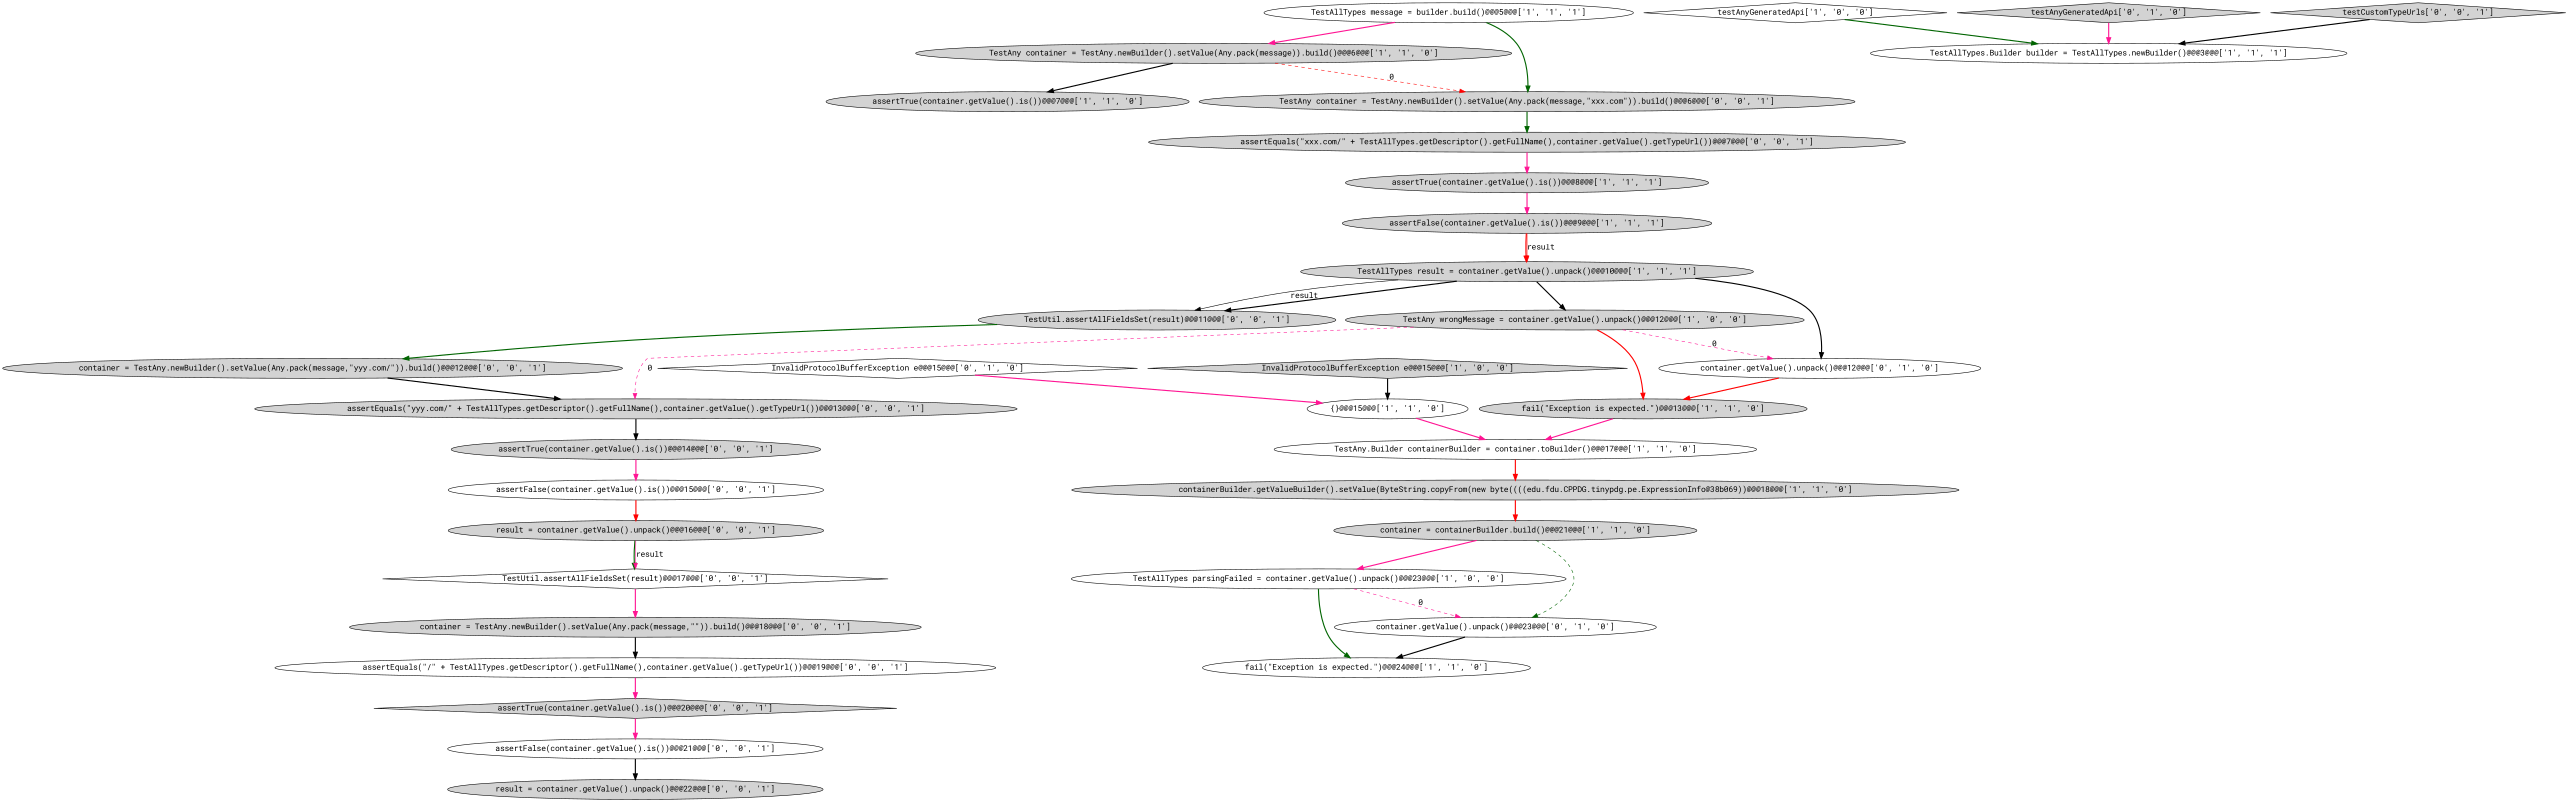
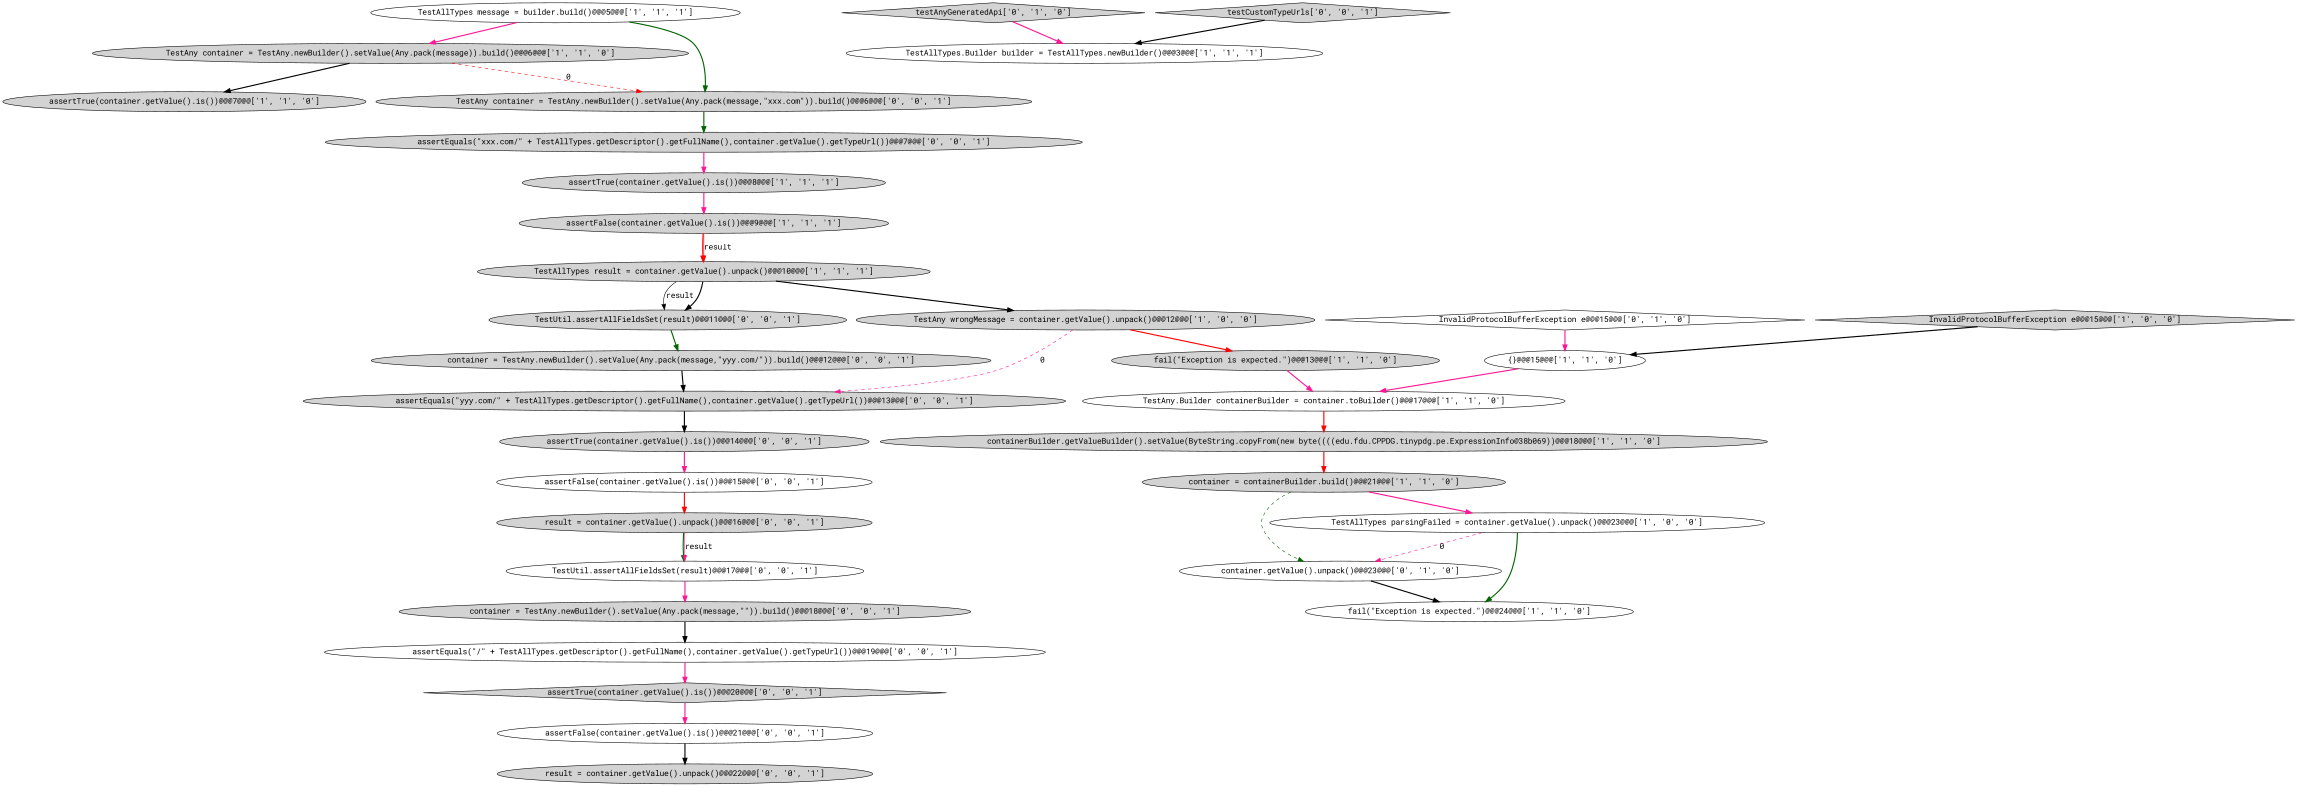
node "testAnyGeneratedApi['1', '0', '0']": removed
node "container.getValue().unpack()@@@12@@@['0', '1', '0']": removed
node "TestUtil.assertAllFieldsSet(result)@@@17@@@['0', '0', '1']": shape diamond -> ellipse
